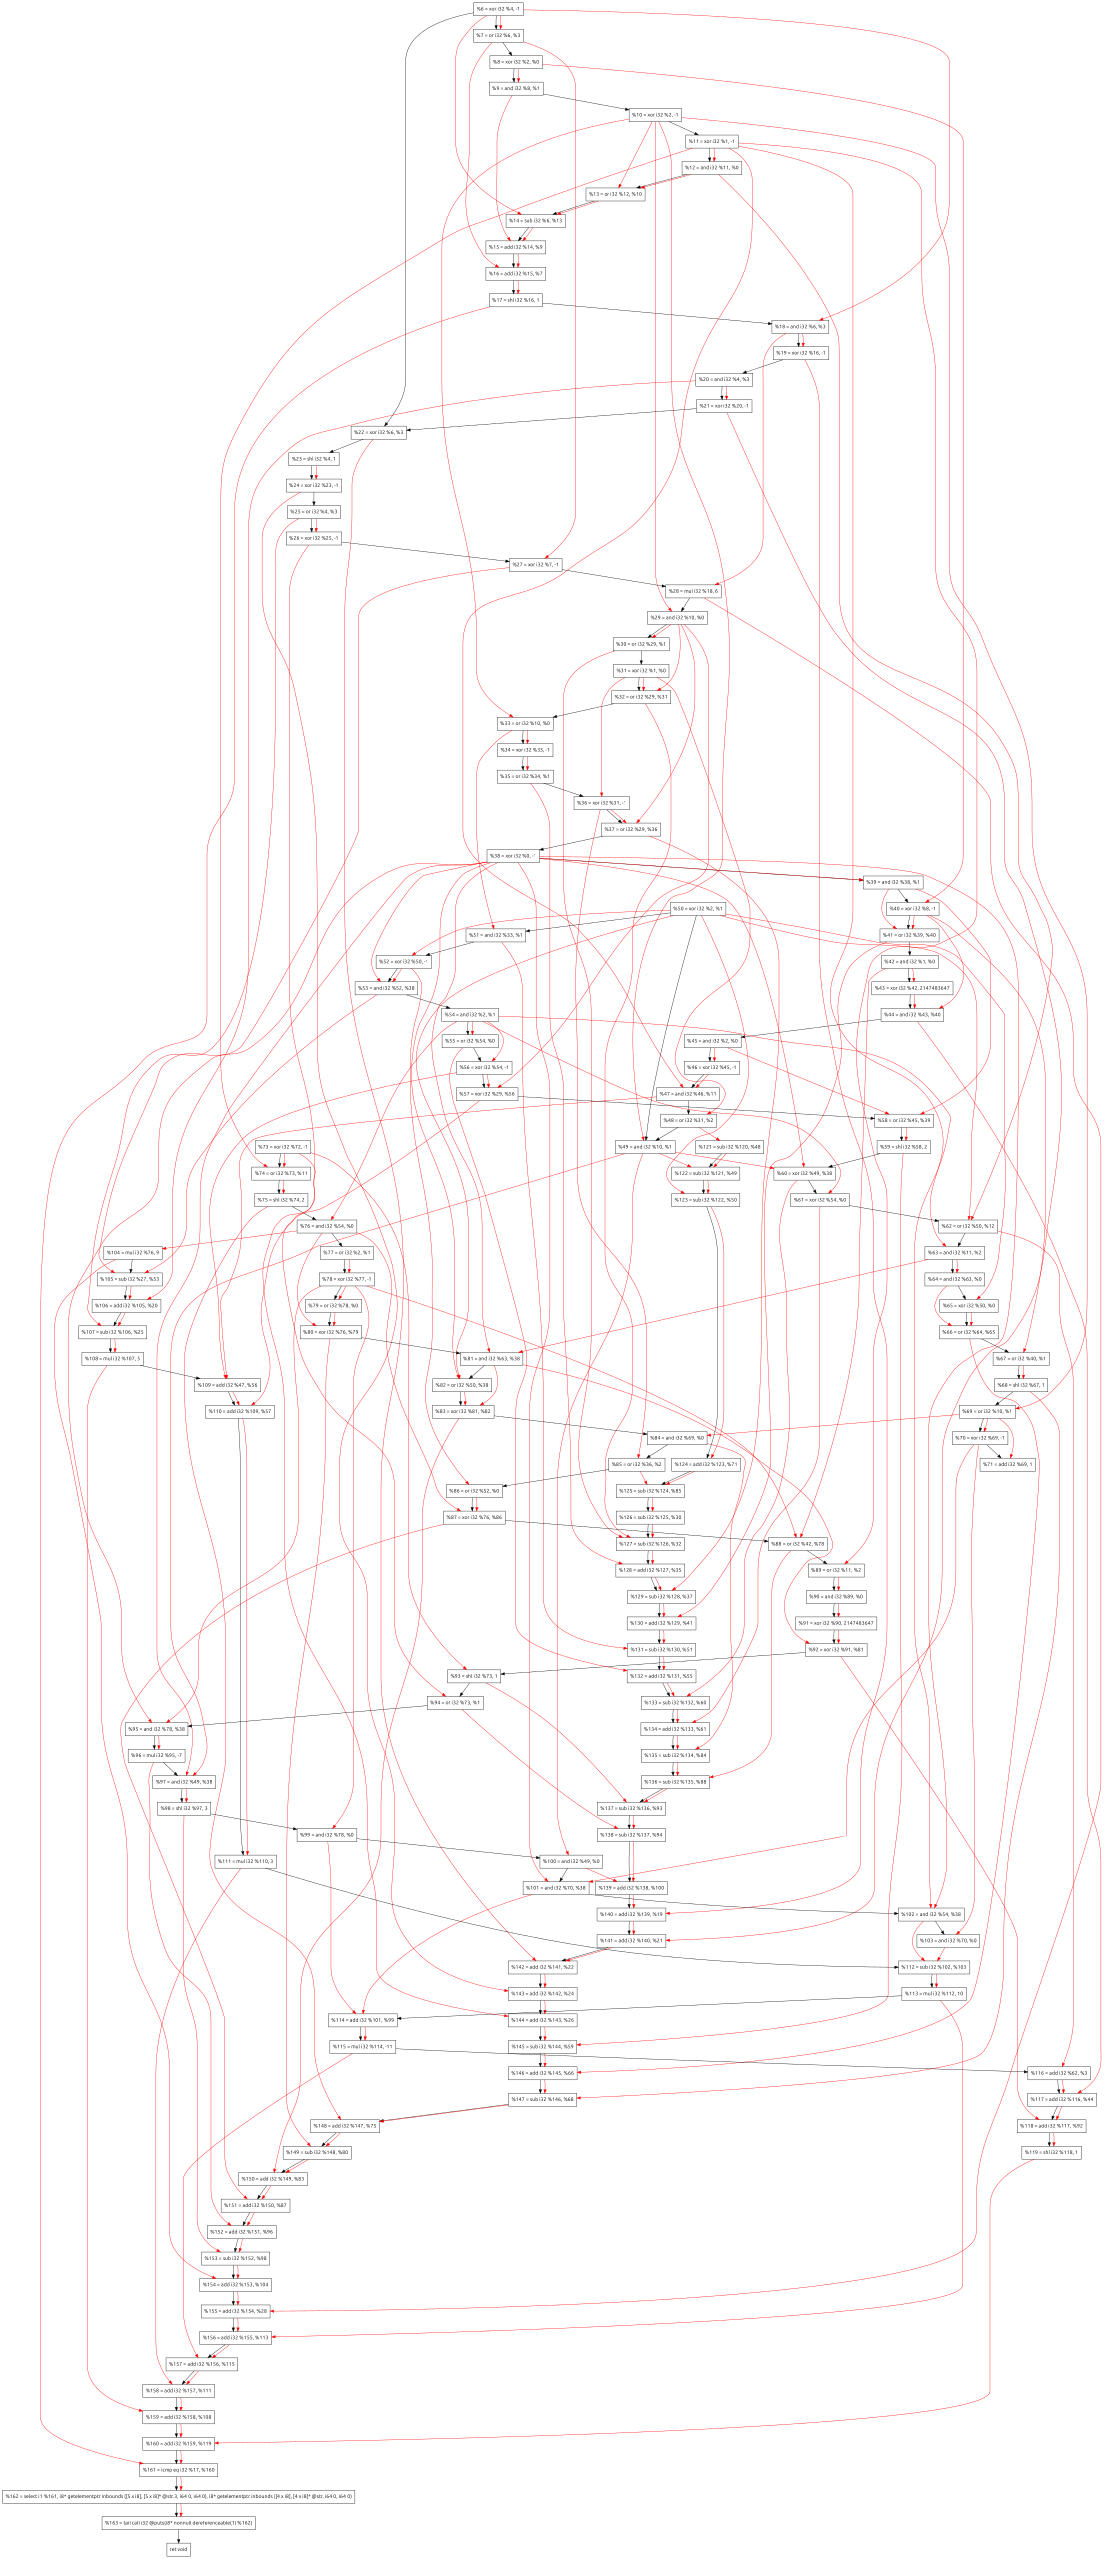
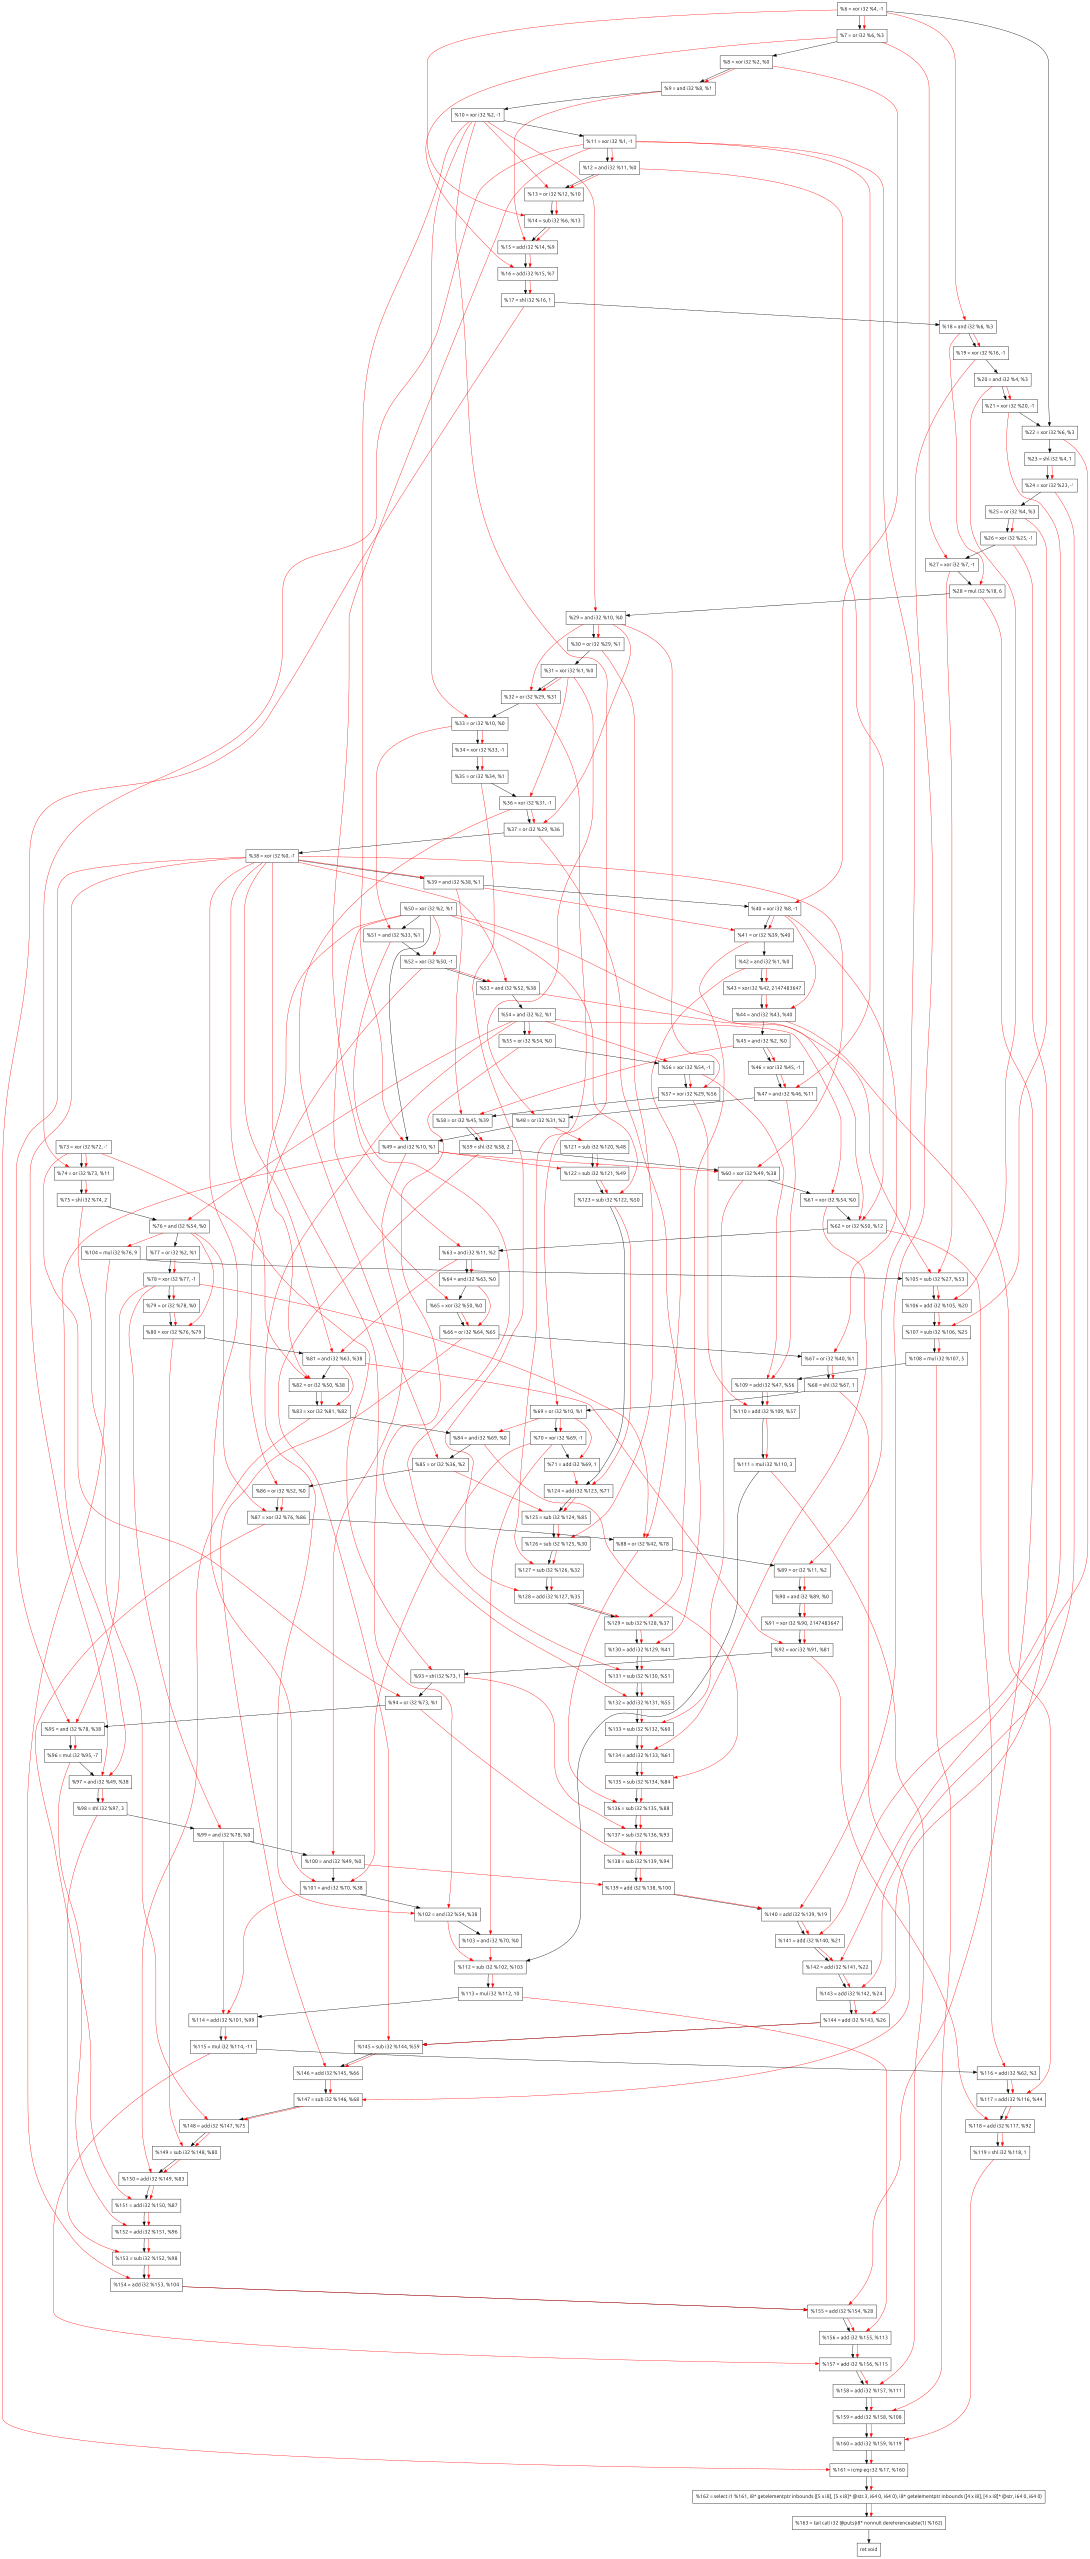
edge "%30 = or i32 %29, %1" -> "%127 = sub i32 %126, %32": now "%30 = or i32 %29, %1" -> "%126 = sub i32 %125, %30"
edge "%71 = add i32 %69, 1" -> "%124 = add i32 %123, %71": added
node "%138 = sub i32 %137, %94": label "%138 = sub i32 %137, %94" -> "%138 = sub i32 %139, %94"
